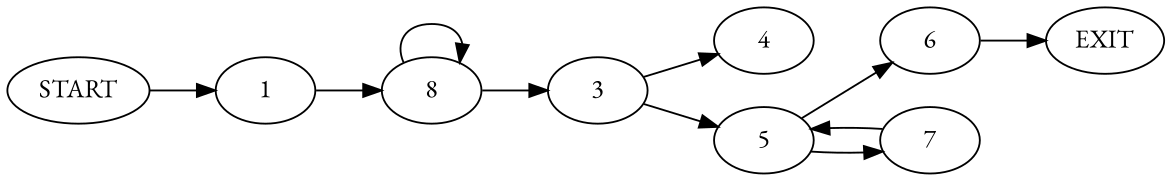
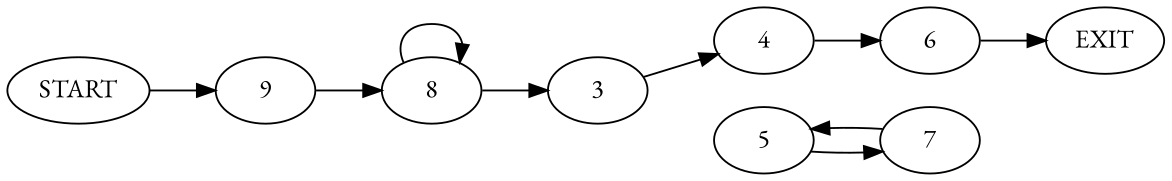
node "1": label "1" -> "9"
edge "5" -> "6": now "4" -> "6"
edge "3" -> "5": removed
